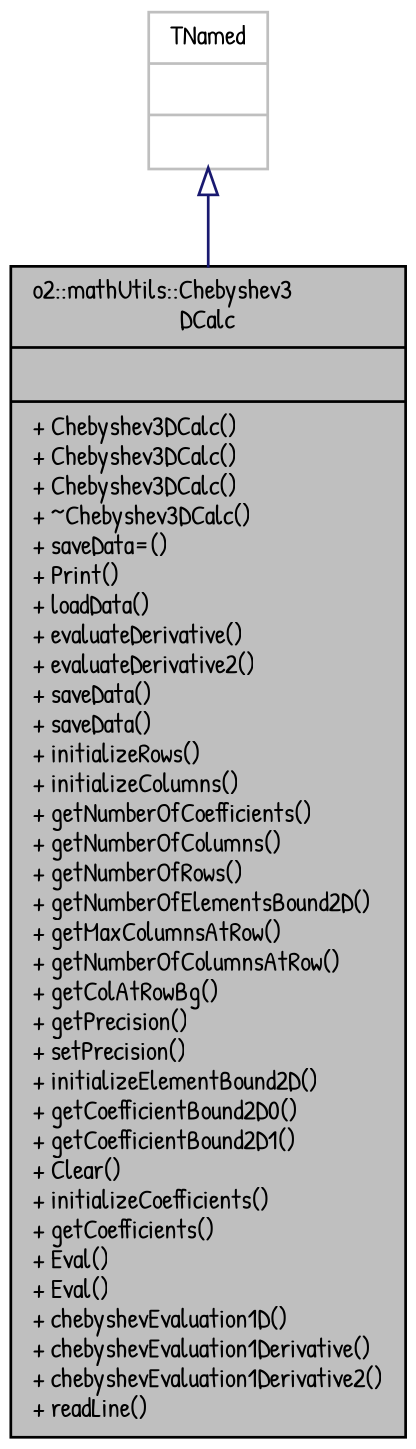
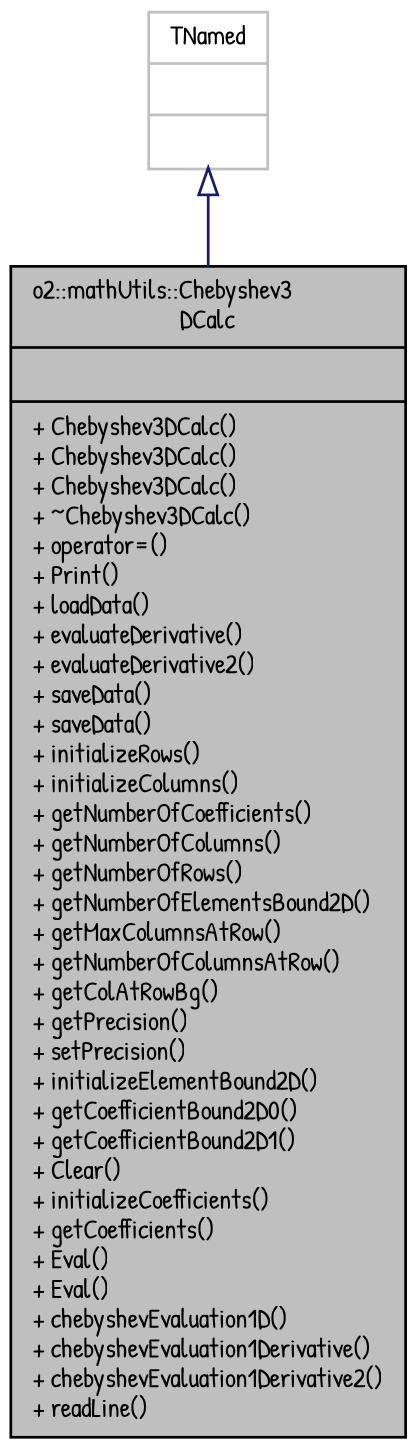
node "o2::mathUtils::Chebyshev3": text "+ saveData=()" -> "+ operator=()"
